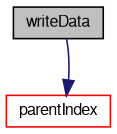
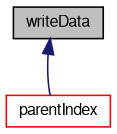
edge "writeData" -> "parentIndex": reversed
